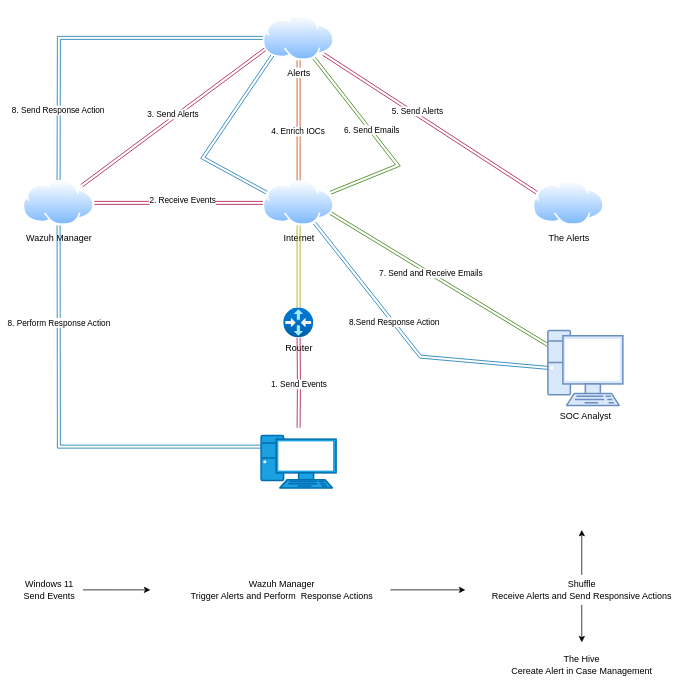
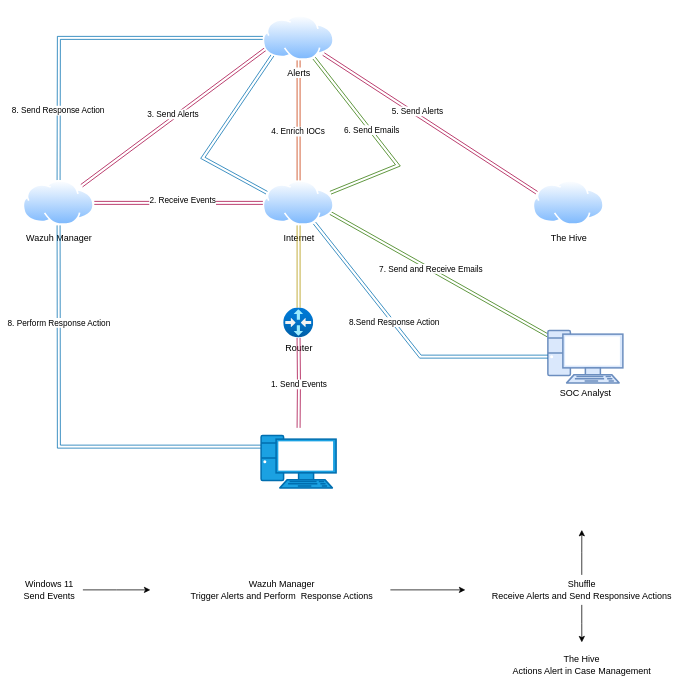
node "The Alerts": label "The Alerts" -> "The Hive"
node "SOC Analyst": size 75x75 -> 75x53
node "The Hive Cereate Alert in Case Management": label "The Hive Cereate Alert in Case Management" -> "The Hive Actions Alert in Case Management"
